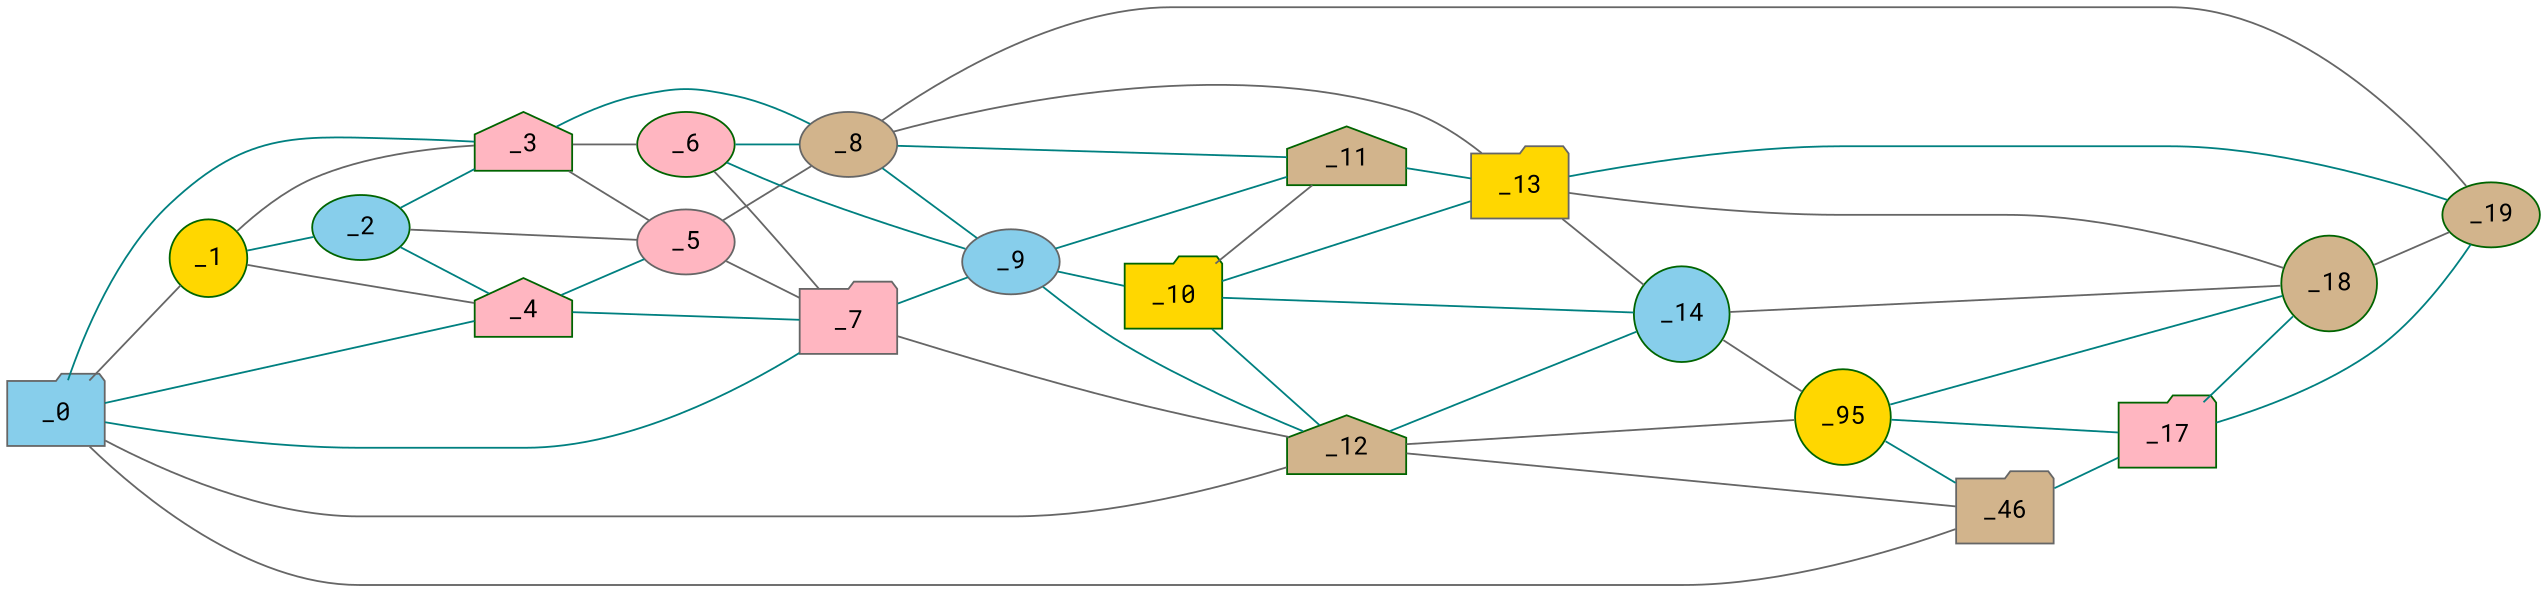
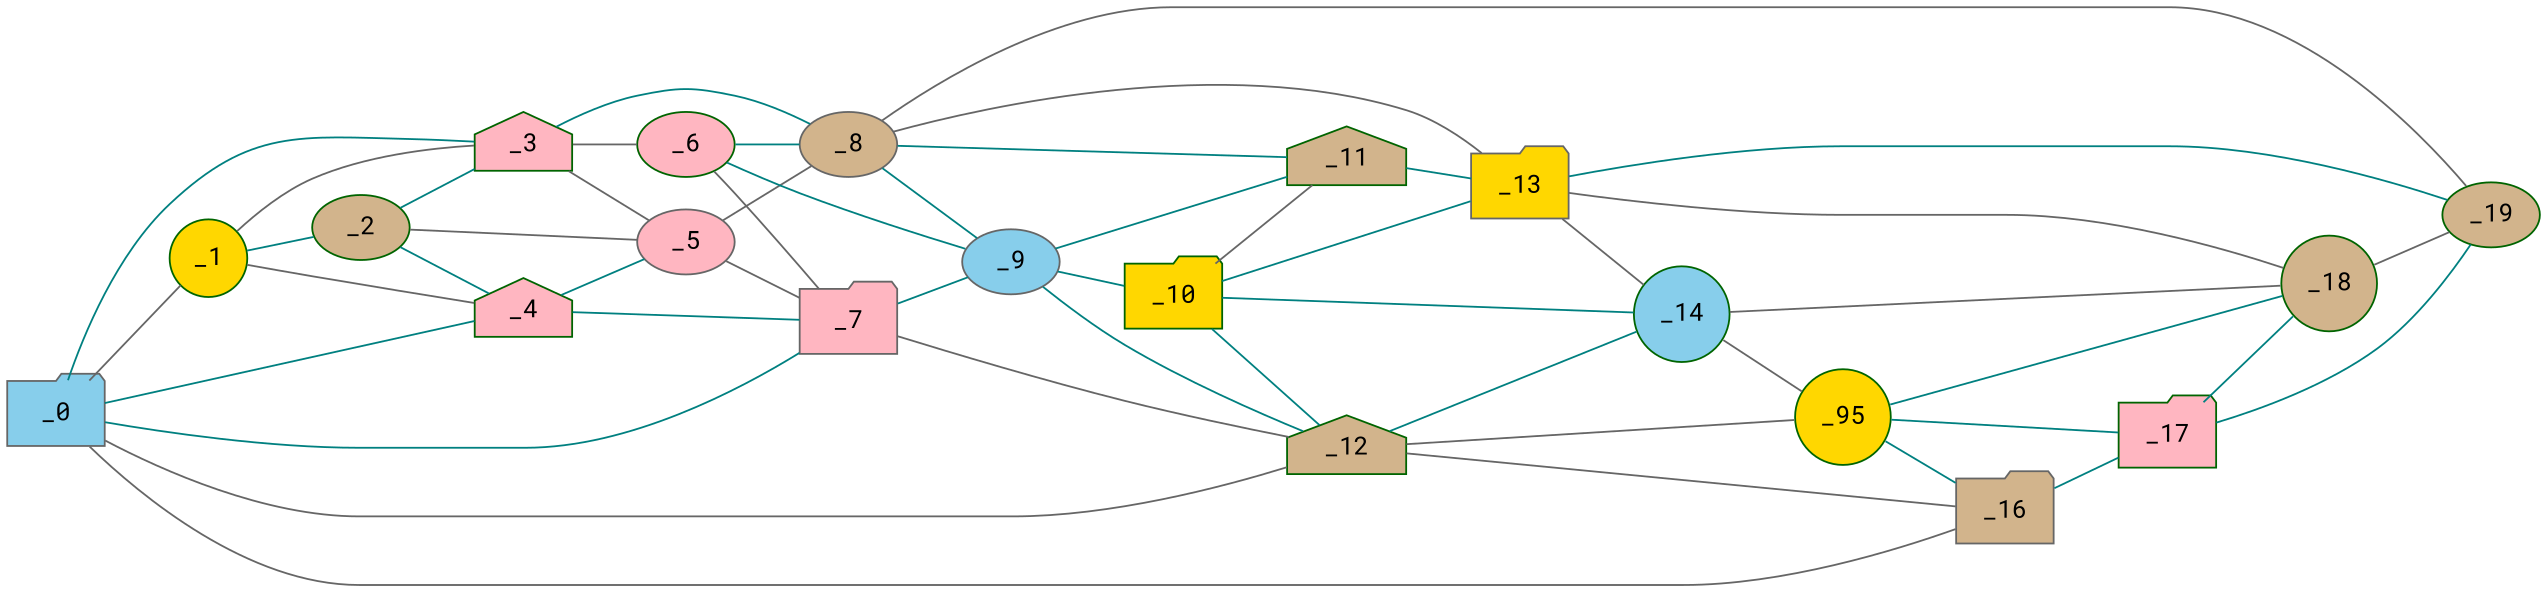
node "_2": fillcolor skyblue -> tan
node "_46": label "_46" -> "_16"
